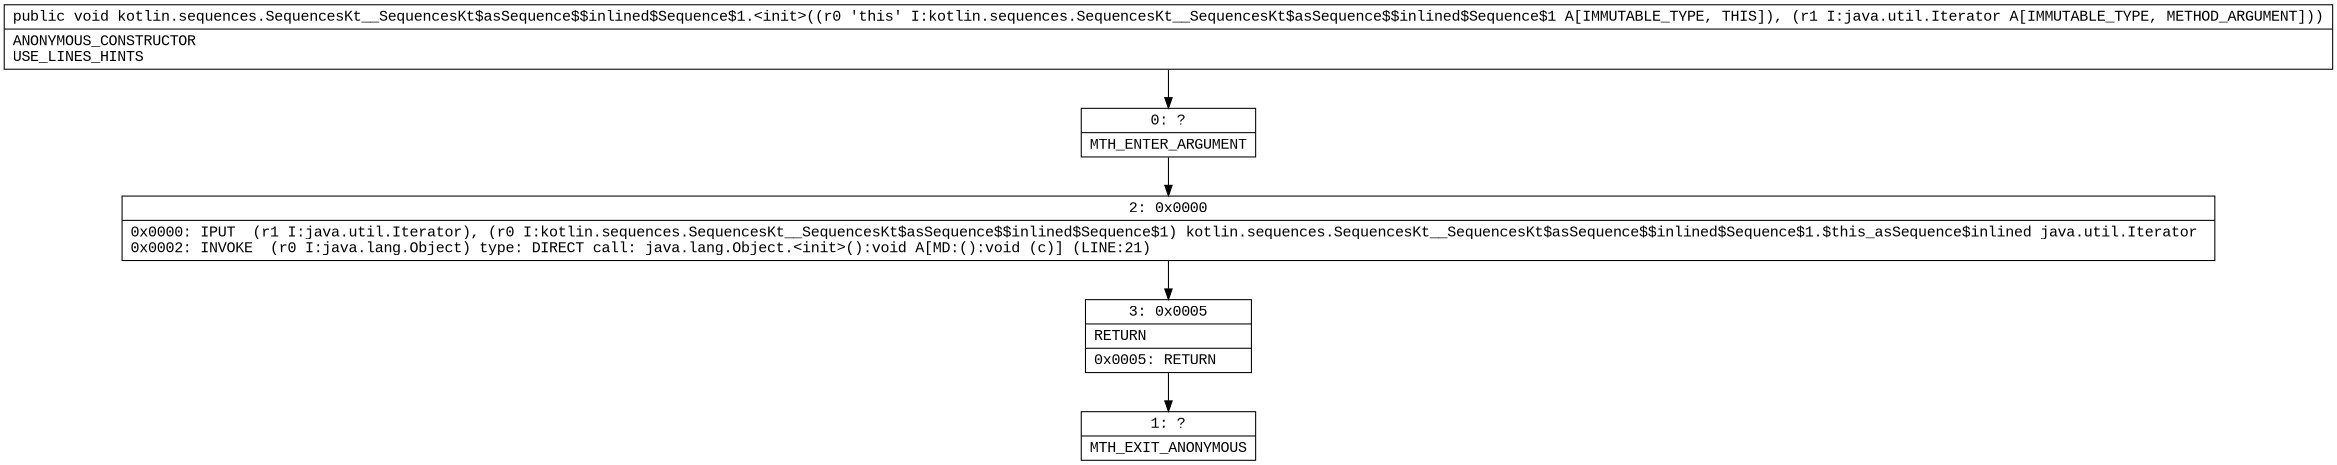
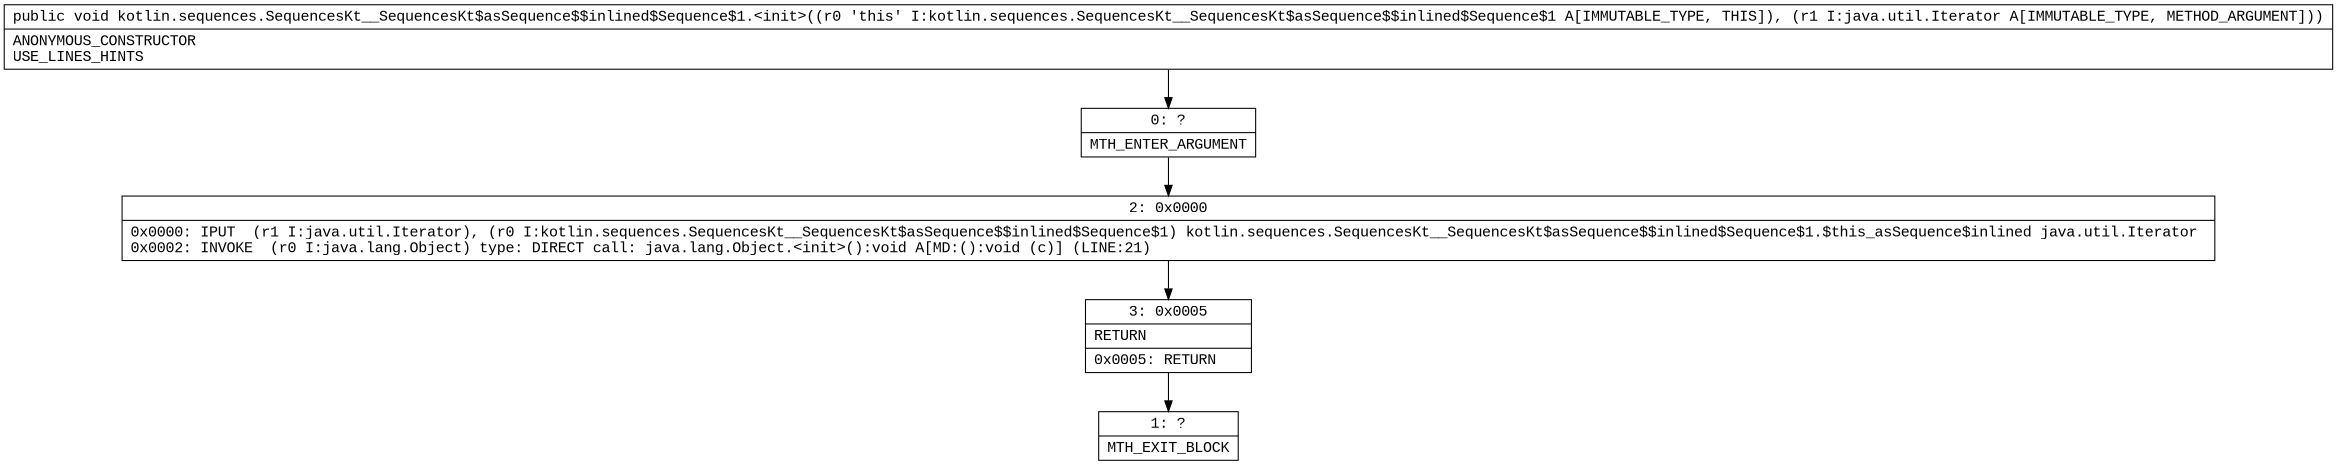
node "1: ?": text "MTH_EXIT_ANONYMOUS" -> "MTH_EXIT_BLOCK"
